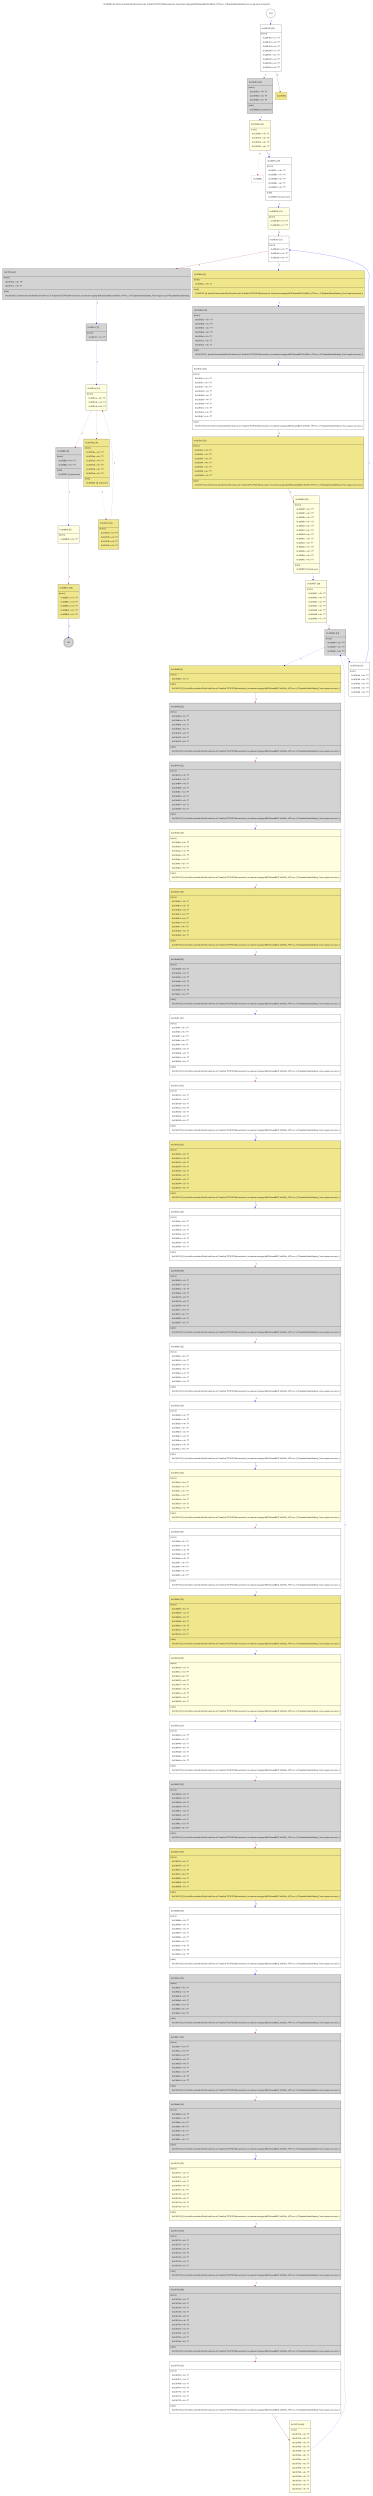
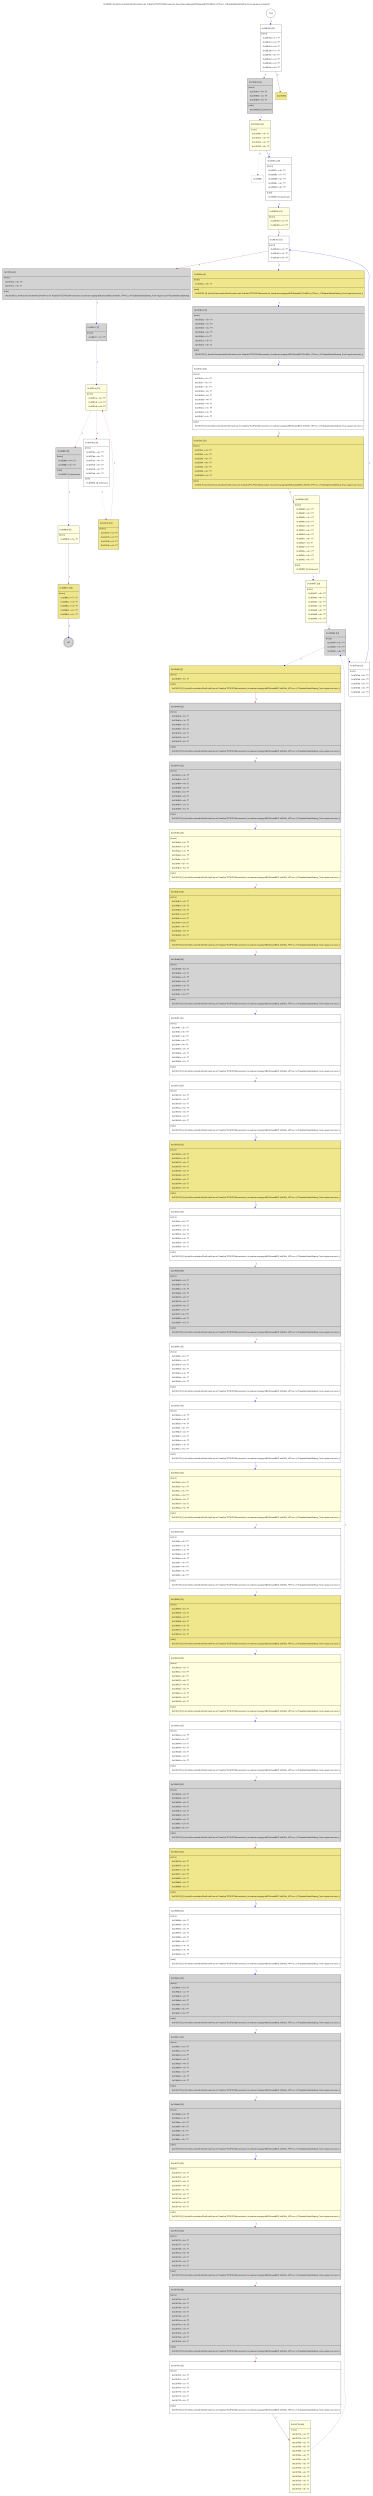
node "0x1097da [24]": fillcolor khaki -> white
